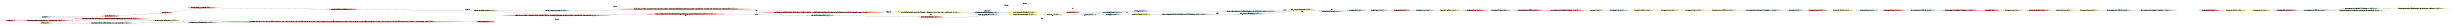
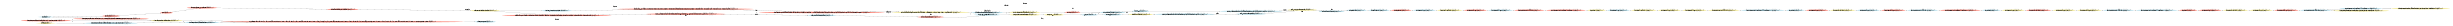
node "tuple = tuples.get(3)@@@50@@@['1', '1', '1']": fillcolor salmon -> lightblue
node "tuple = tuples.get(4)@@@57@@@['1', '1', '1']": added
node "testUpdateStream['1', '0', '0']": removed
node "StreamExpression expression@@@6@@@['1', '1', '1']": fillcolor salmon -> lightblue
